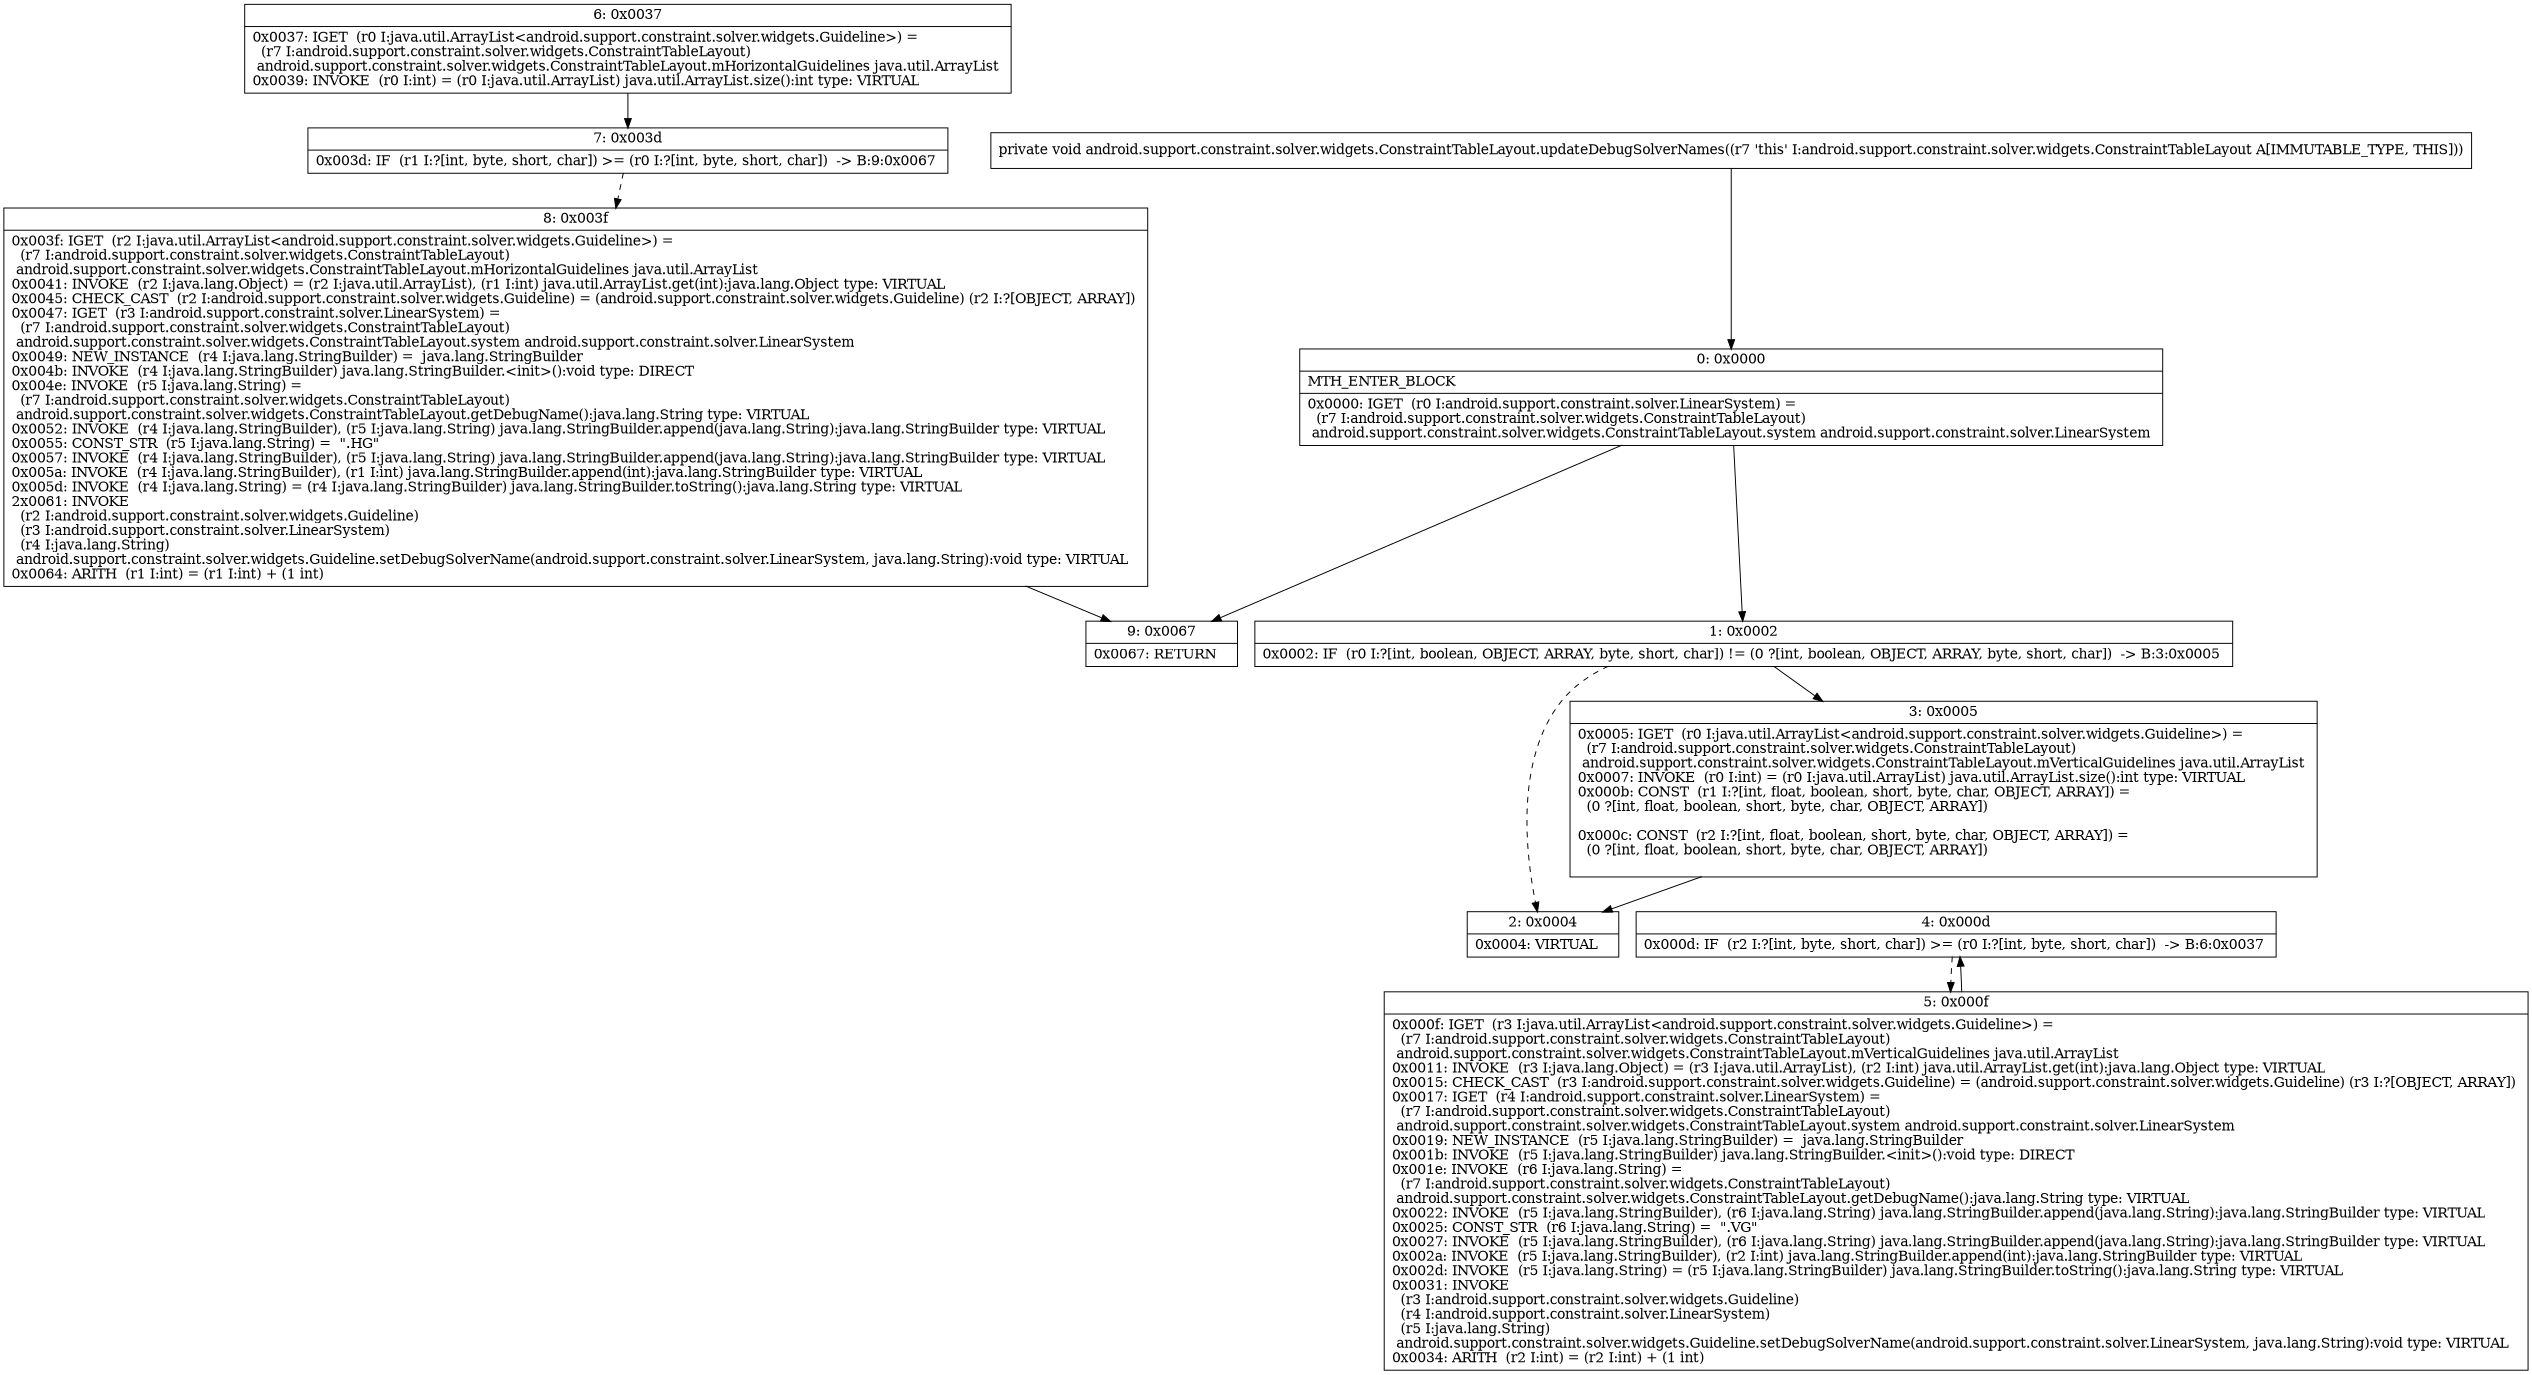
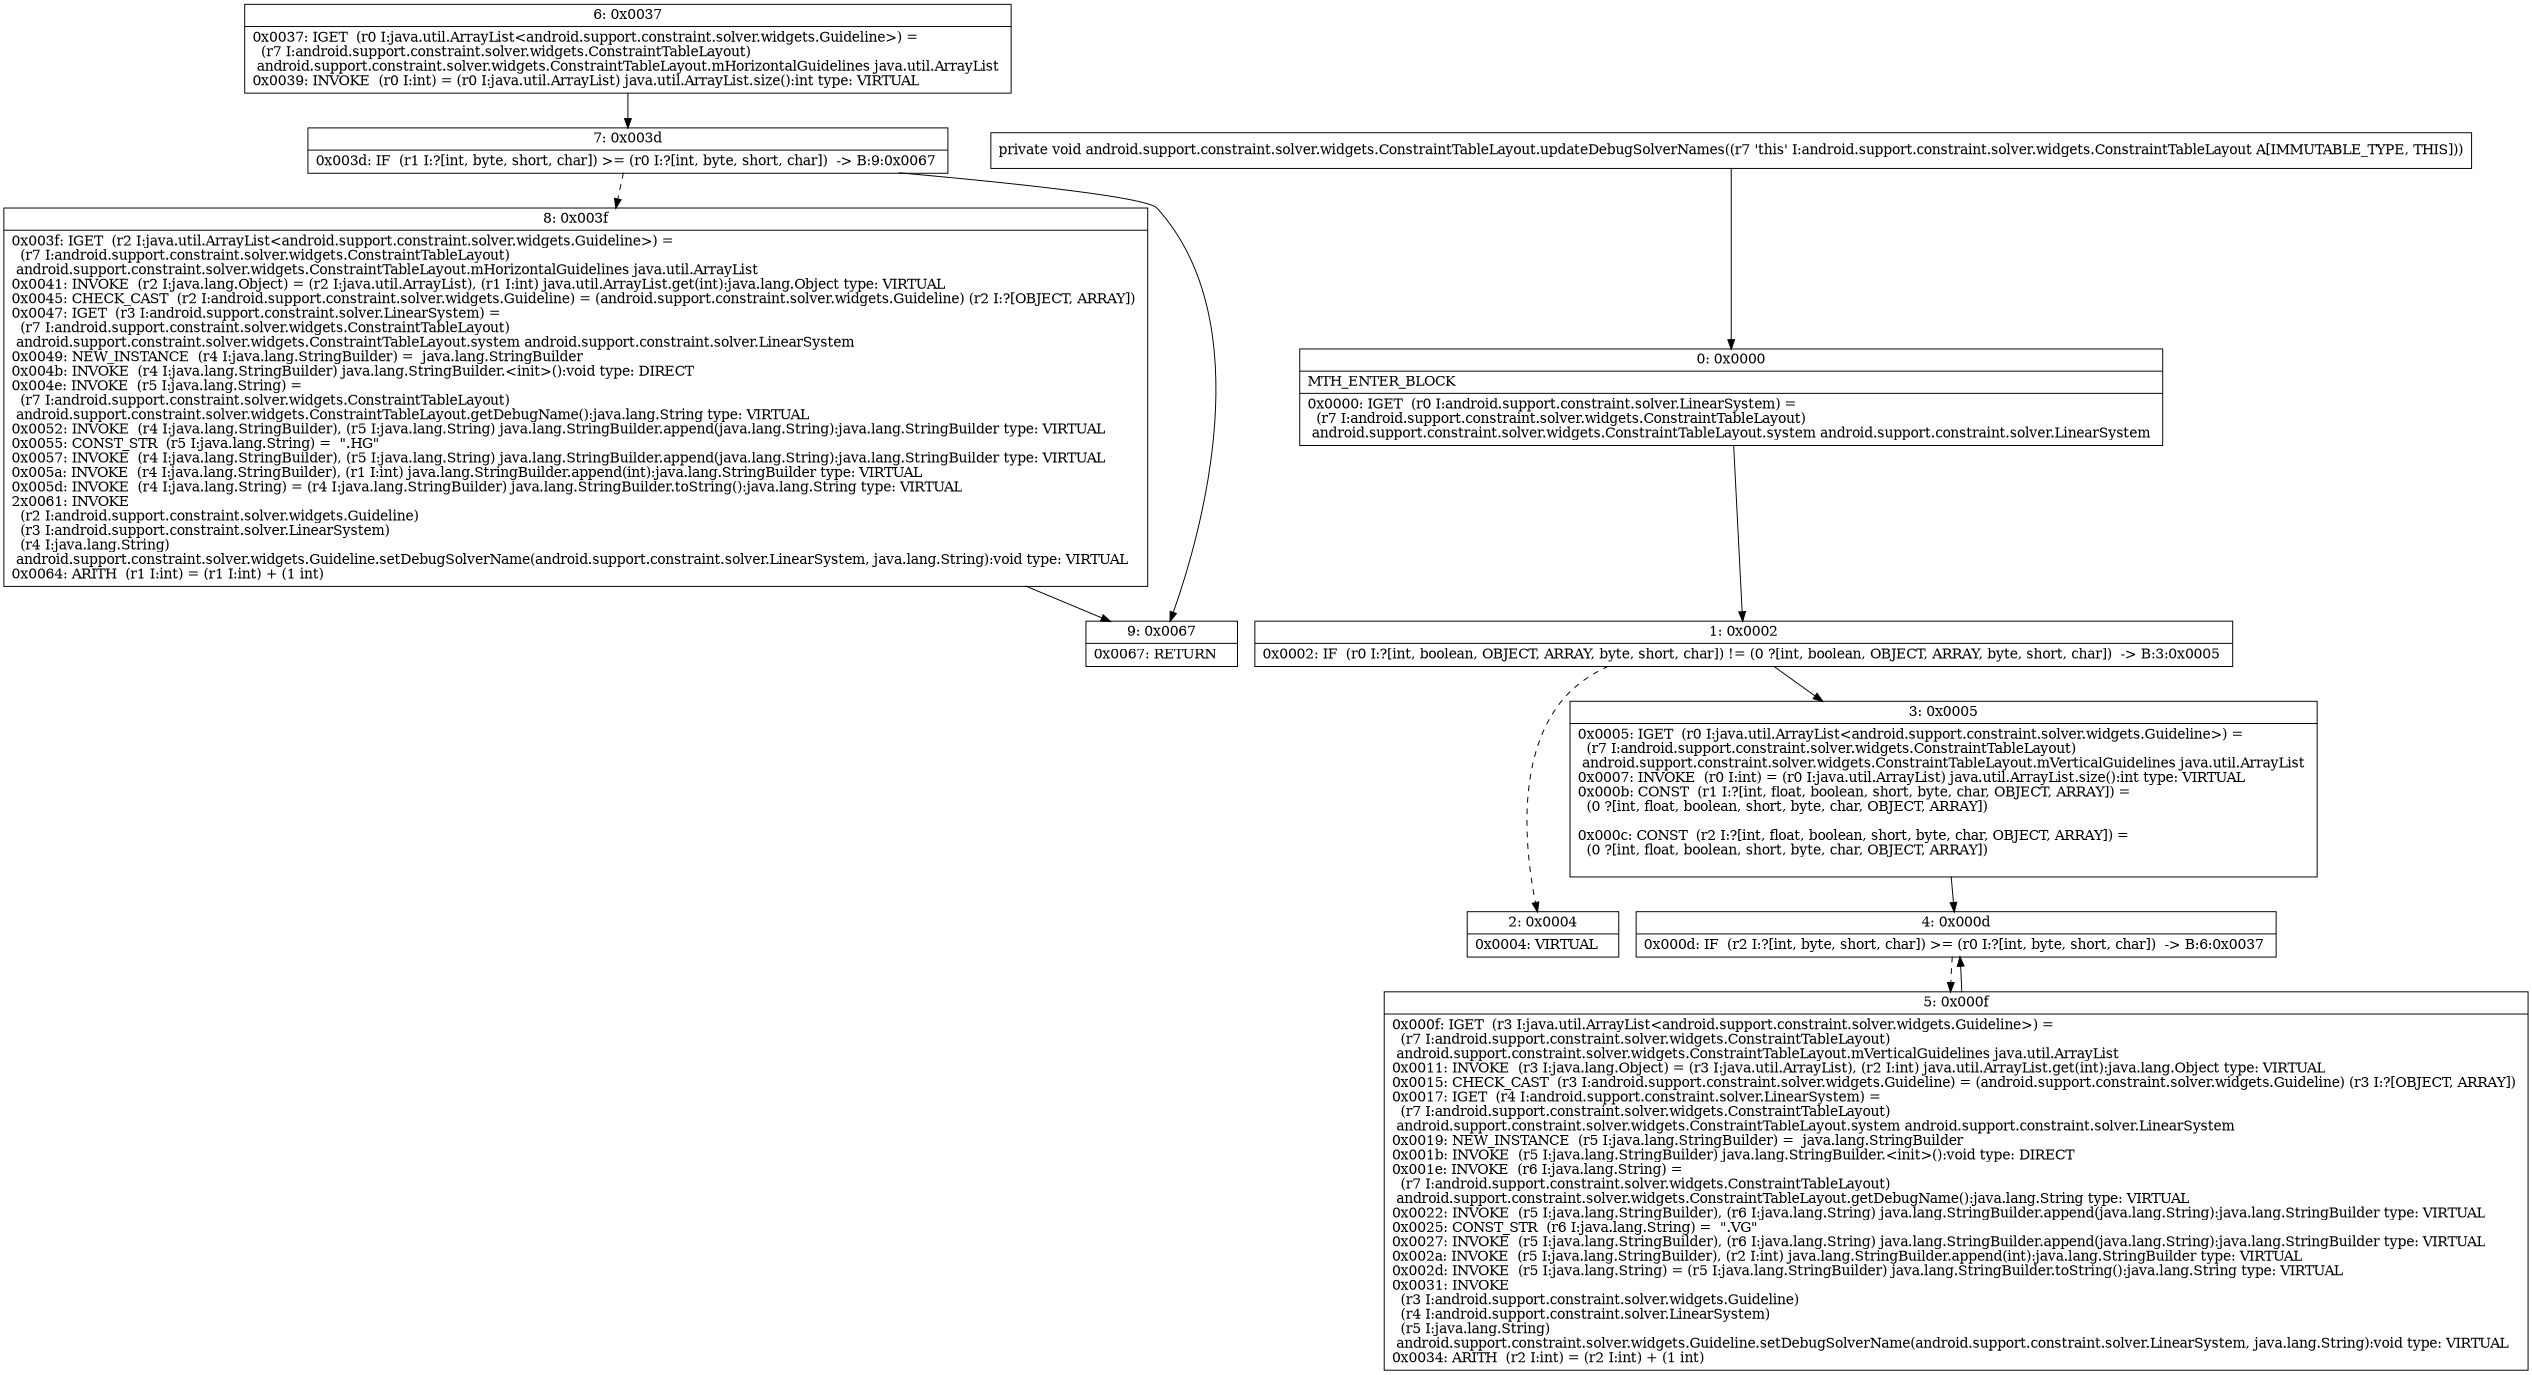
edge "0: 0x0000" -> "9: 0x0067": now "7: 0x003d" -> "9: 0x0067"
edge "3: 0x0005" -> "2: 0x0004": now "3: 0x0005" -> "4: 0x000d"
